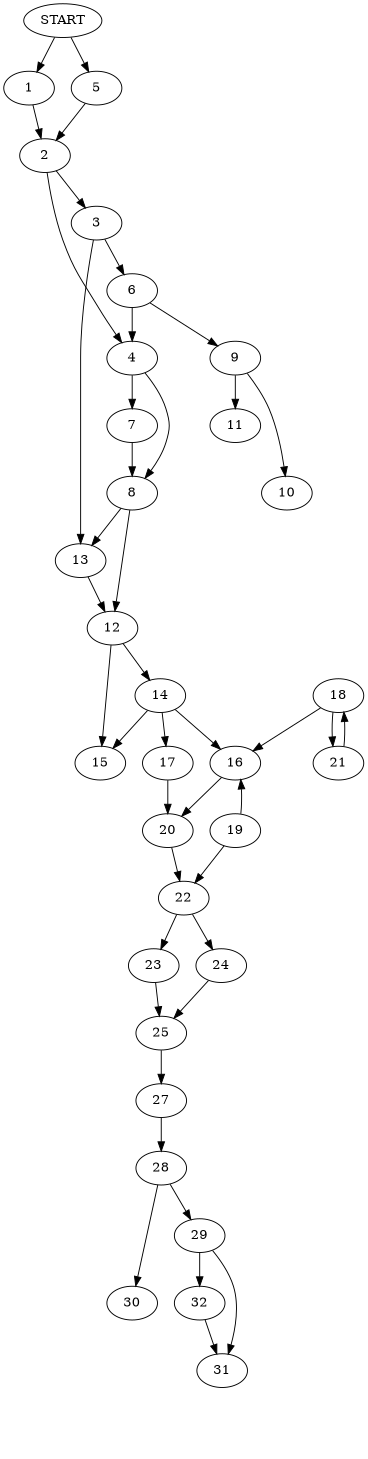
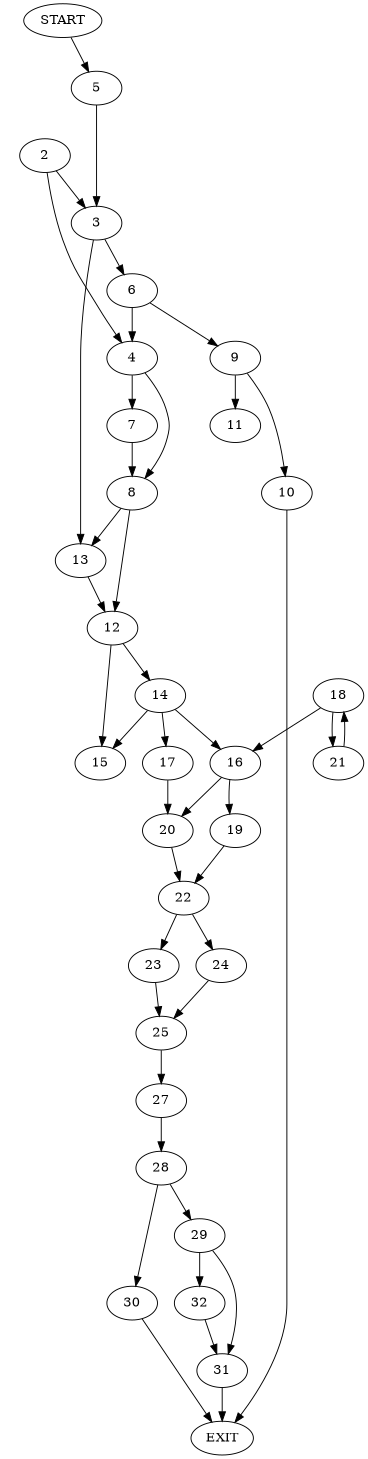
node "1": removed
edge "5" -> "2": now "5" -> "3"
edge "19" -> "16": reversed
node "EXIT": added
